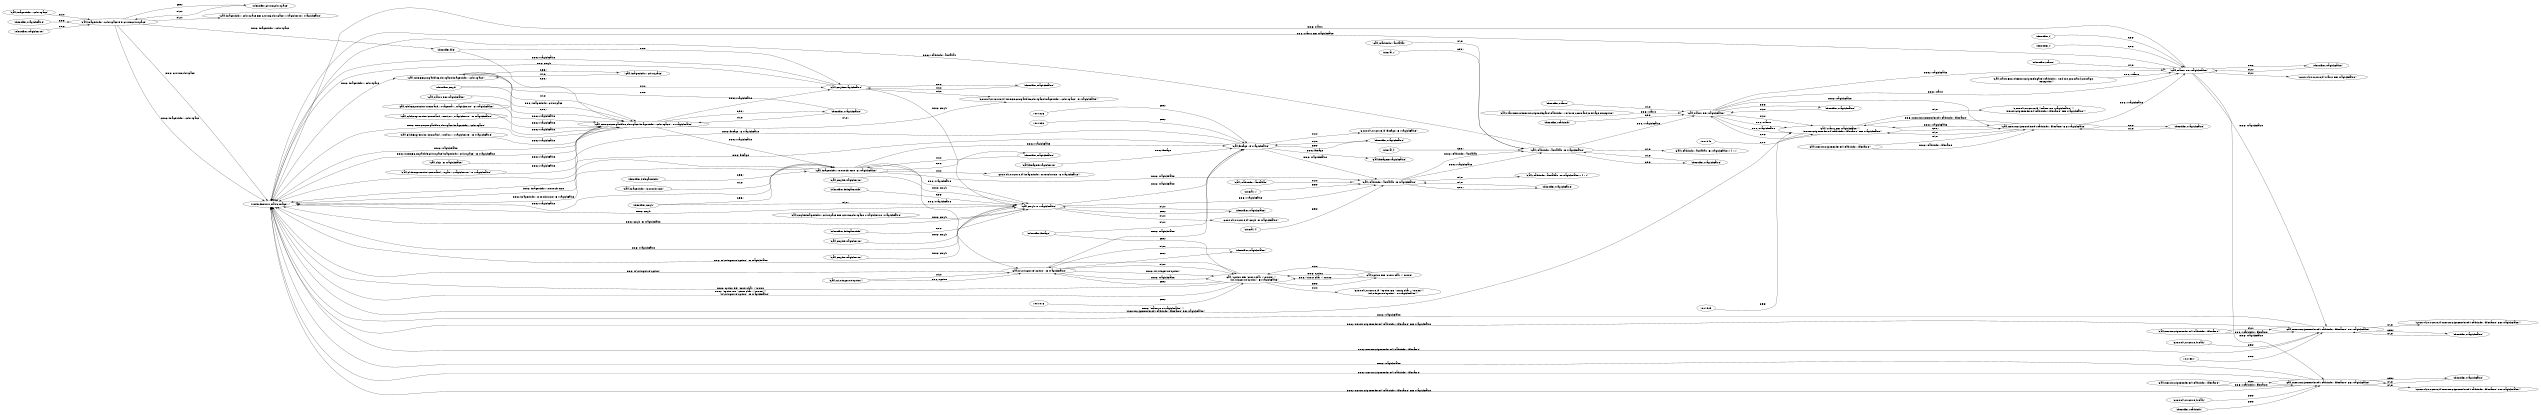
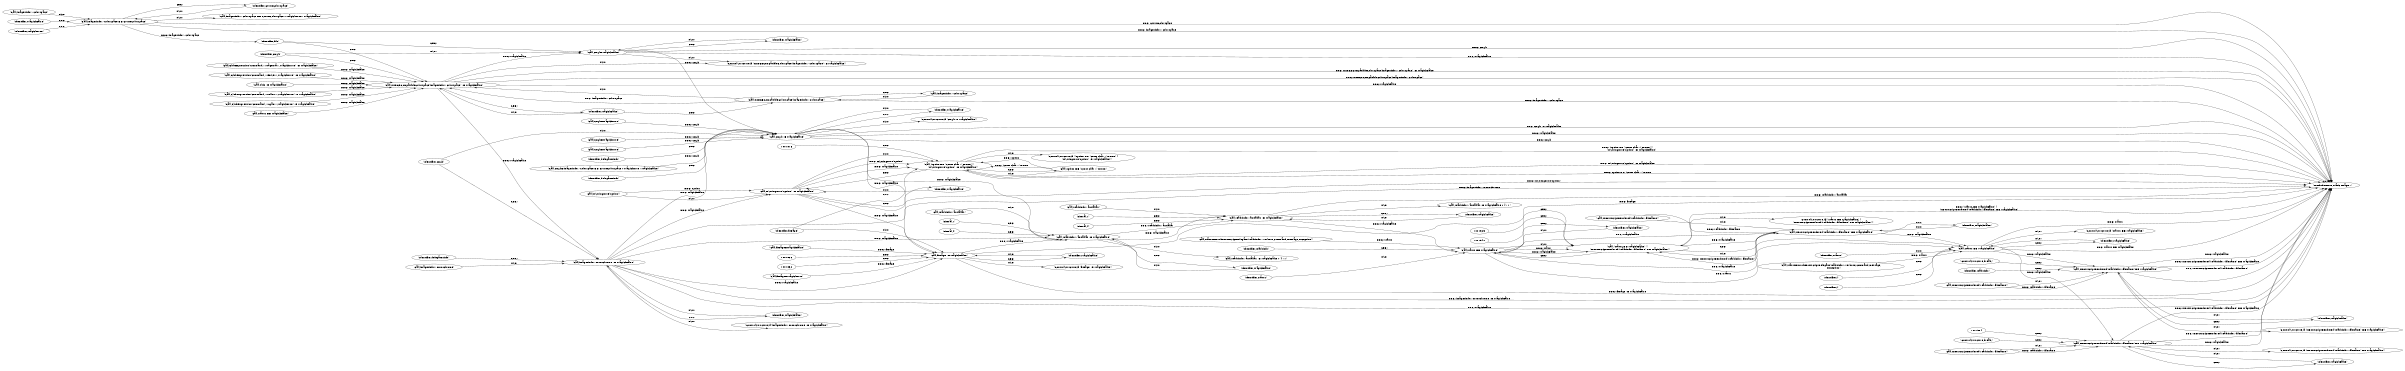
edge "(MethodReturn,static Image *)" -> "(Call,IssRGBCompatibleColorspace(image_info->colorspace))": reversed
edge "(Call,fitPage != MagickFalse)" -> "(Call,fitPage=MagickFalse)": reversed
